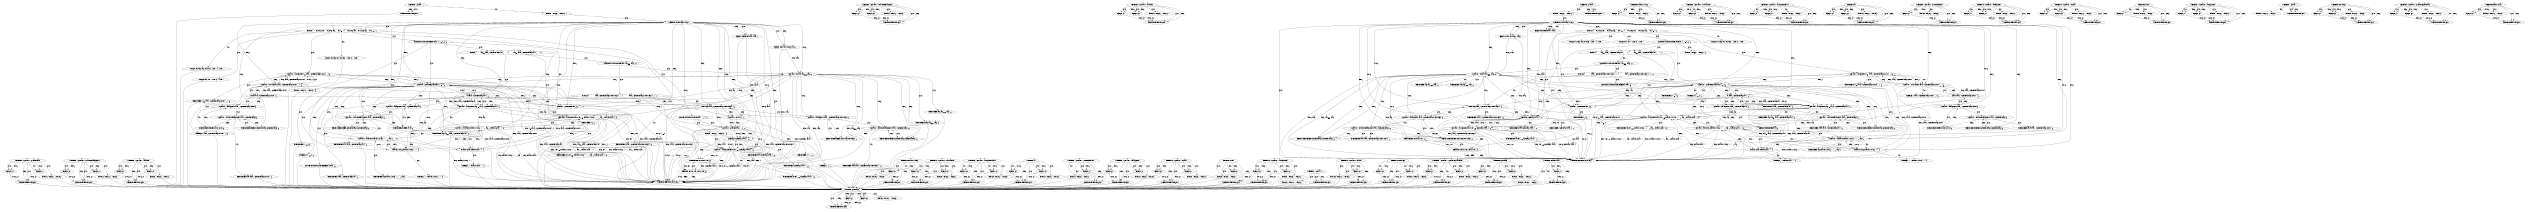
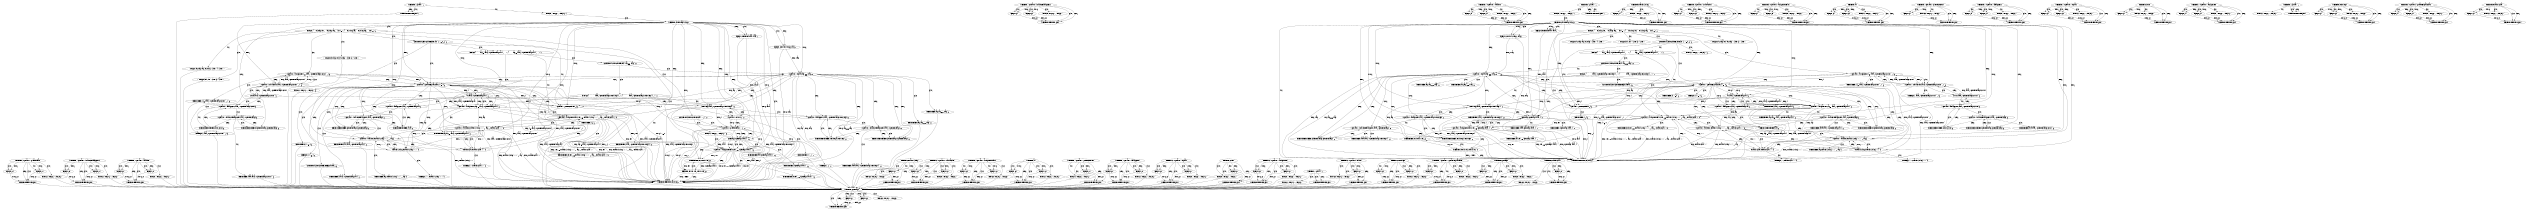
edge "(<operator>.minus,-1)" -> "(LITERAL,1,-1)": label "DDG: openTags(data, i)" -> "AST: "
